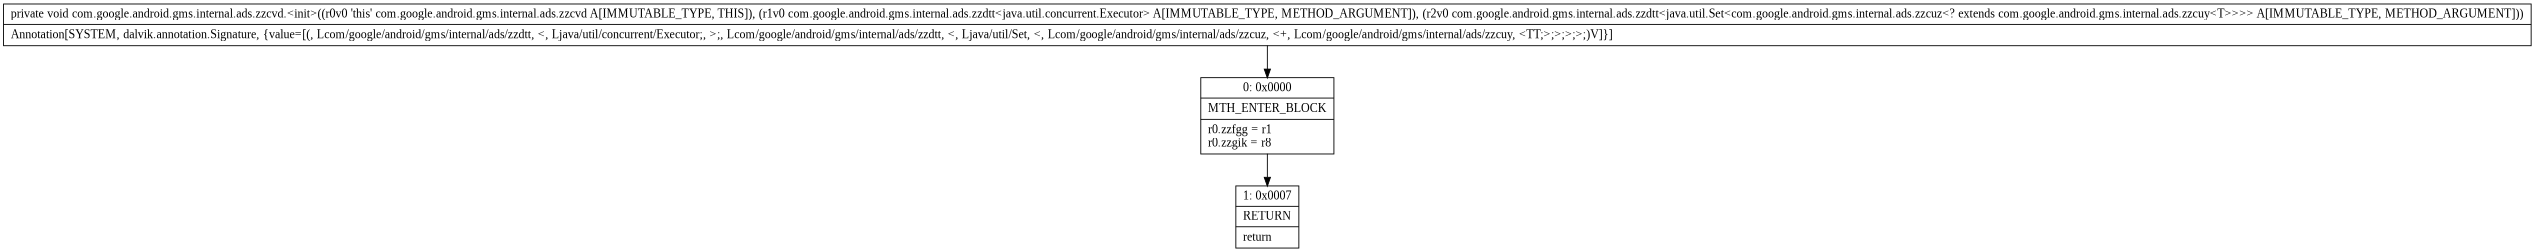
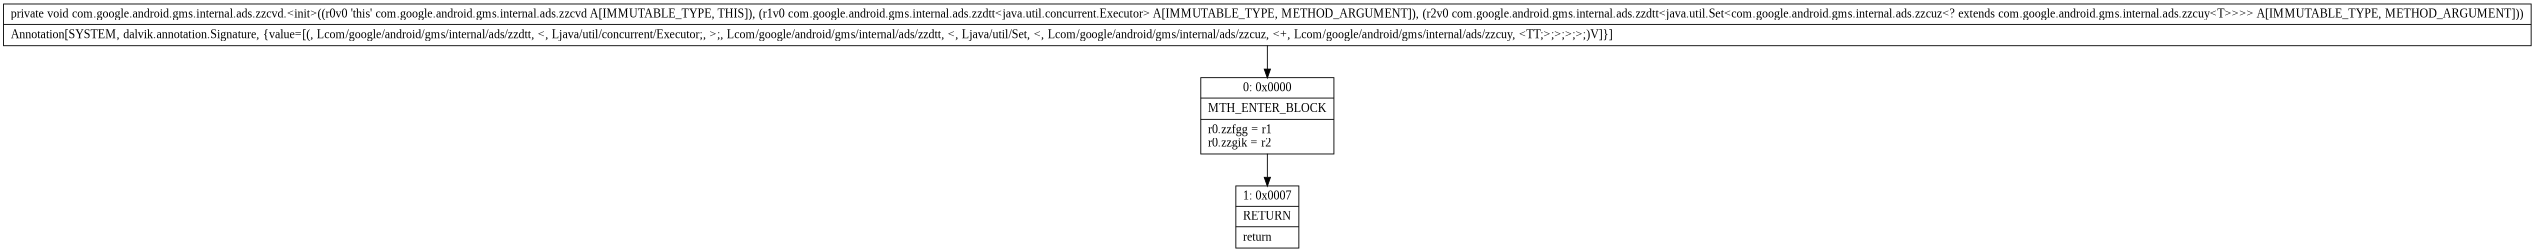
node "0: 0x0000": text "r0.zzgik = r8" -> "r0.zzgik = r2"
